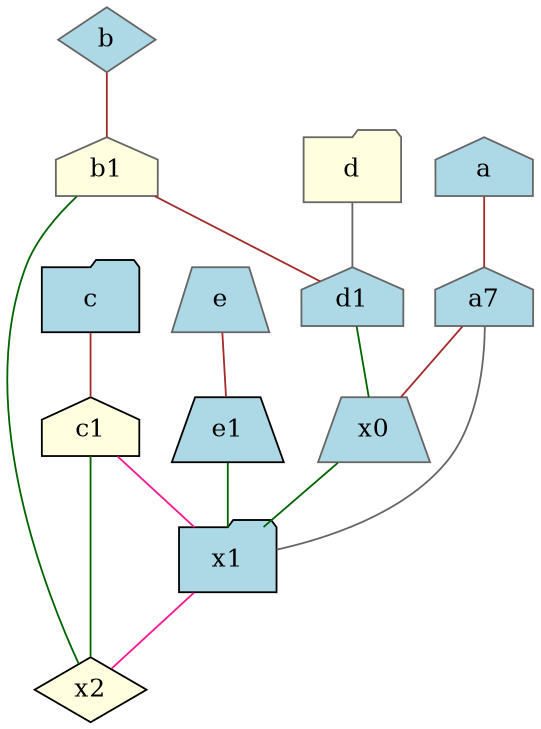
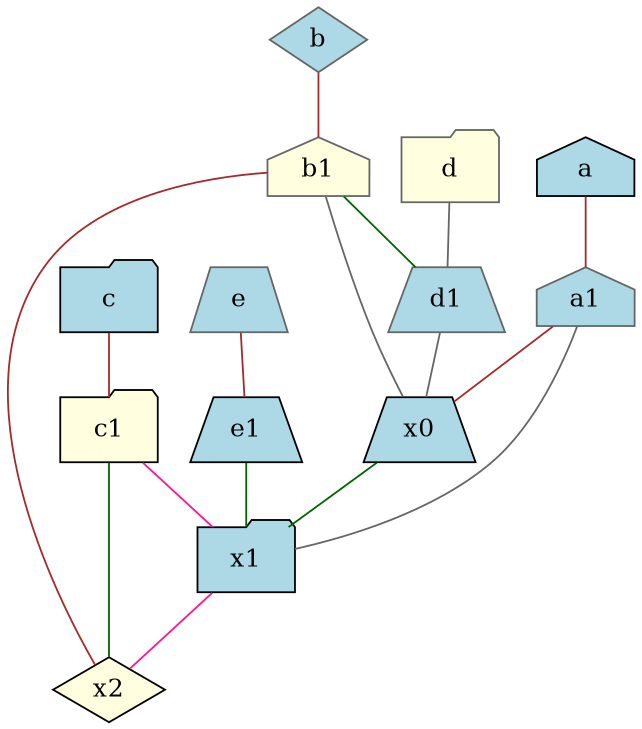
node "a": color gray40 -> black
edge "b1" -- "d1": color brown -> darkgreen
edge "b1" -- "x0": added
node "d1": shape house -> trapezium
node "a7": label "a7" -> "a1"
edge "d1" -- "x0": color darkgreen -> gray40
edge "b1" -- "x2": color darkgreen -> brown
node "c1": shape house -> folder
node "x0": color gray40 -> black
